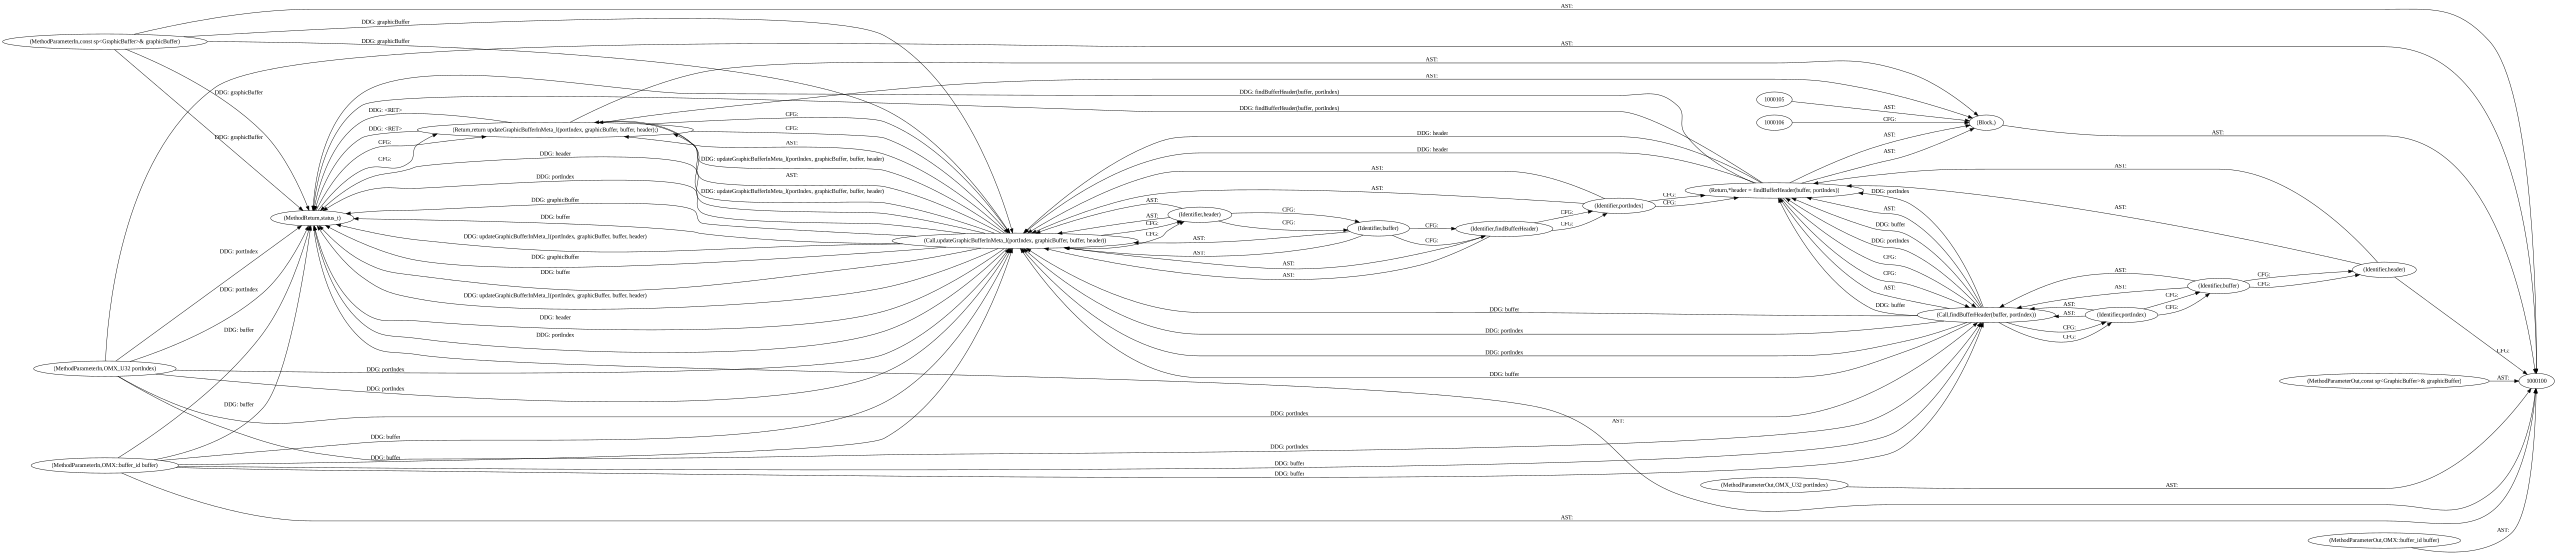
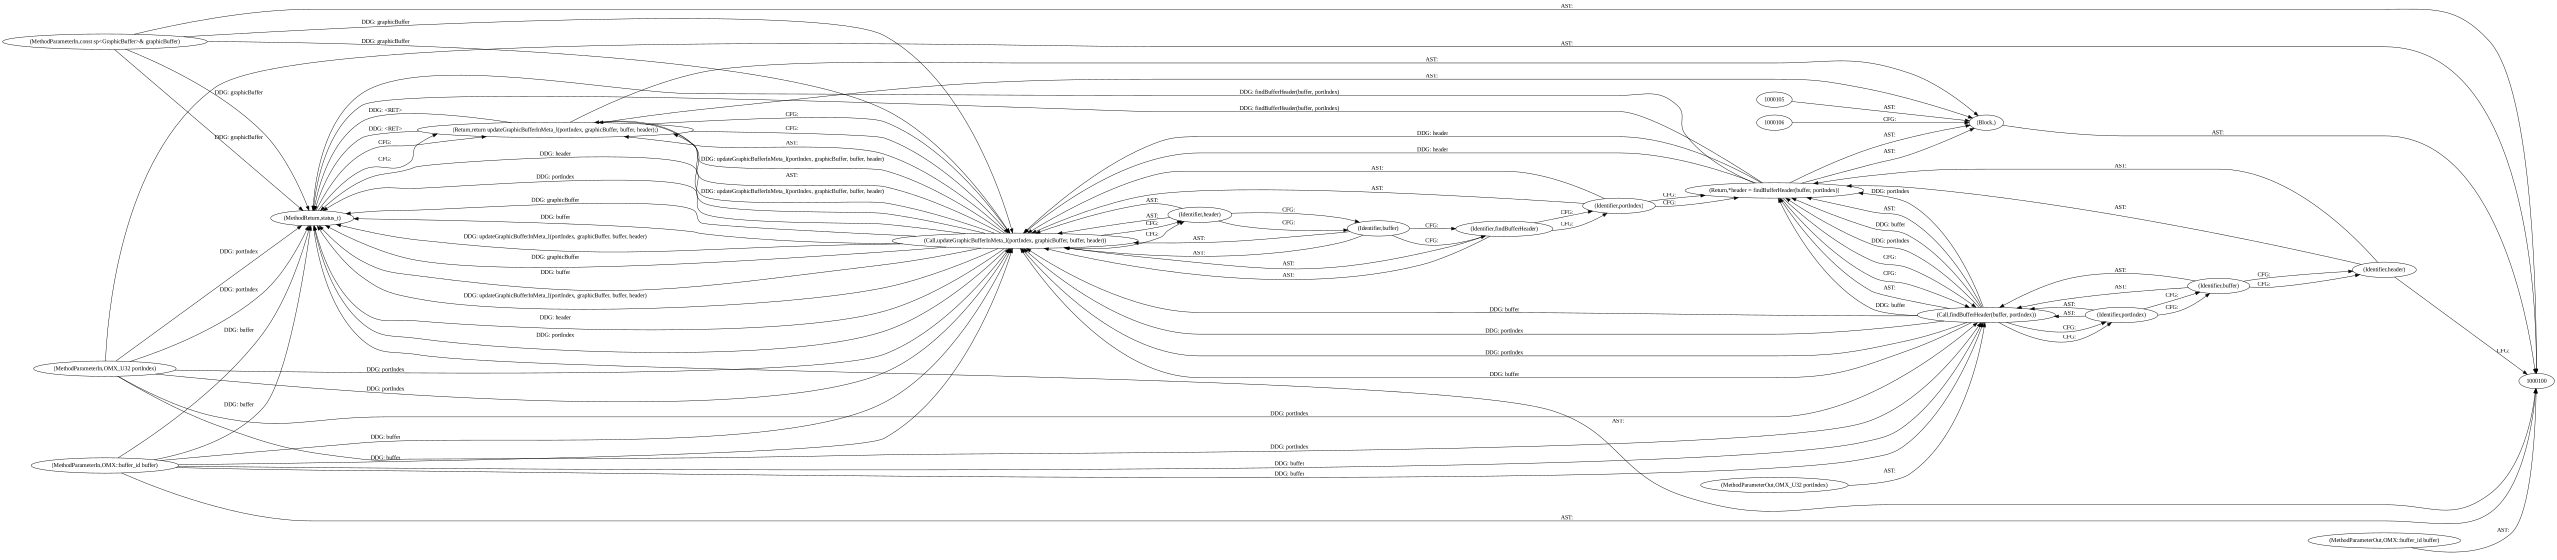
node "(MethodParameterOut,const sp<GraphicBuffer>& graphicBuffer)": removed
edge "(MethodParameterOut,OMX_U32 portIndex)" -> "1000100": now "(MethodParameterOut,OMX_U32 portIndex)" -> "(Call,findBufferHeader(buffer, portIndex))"
